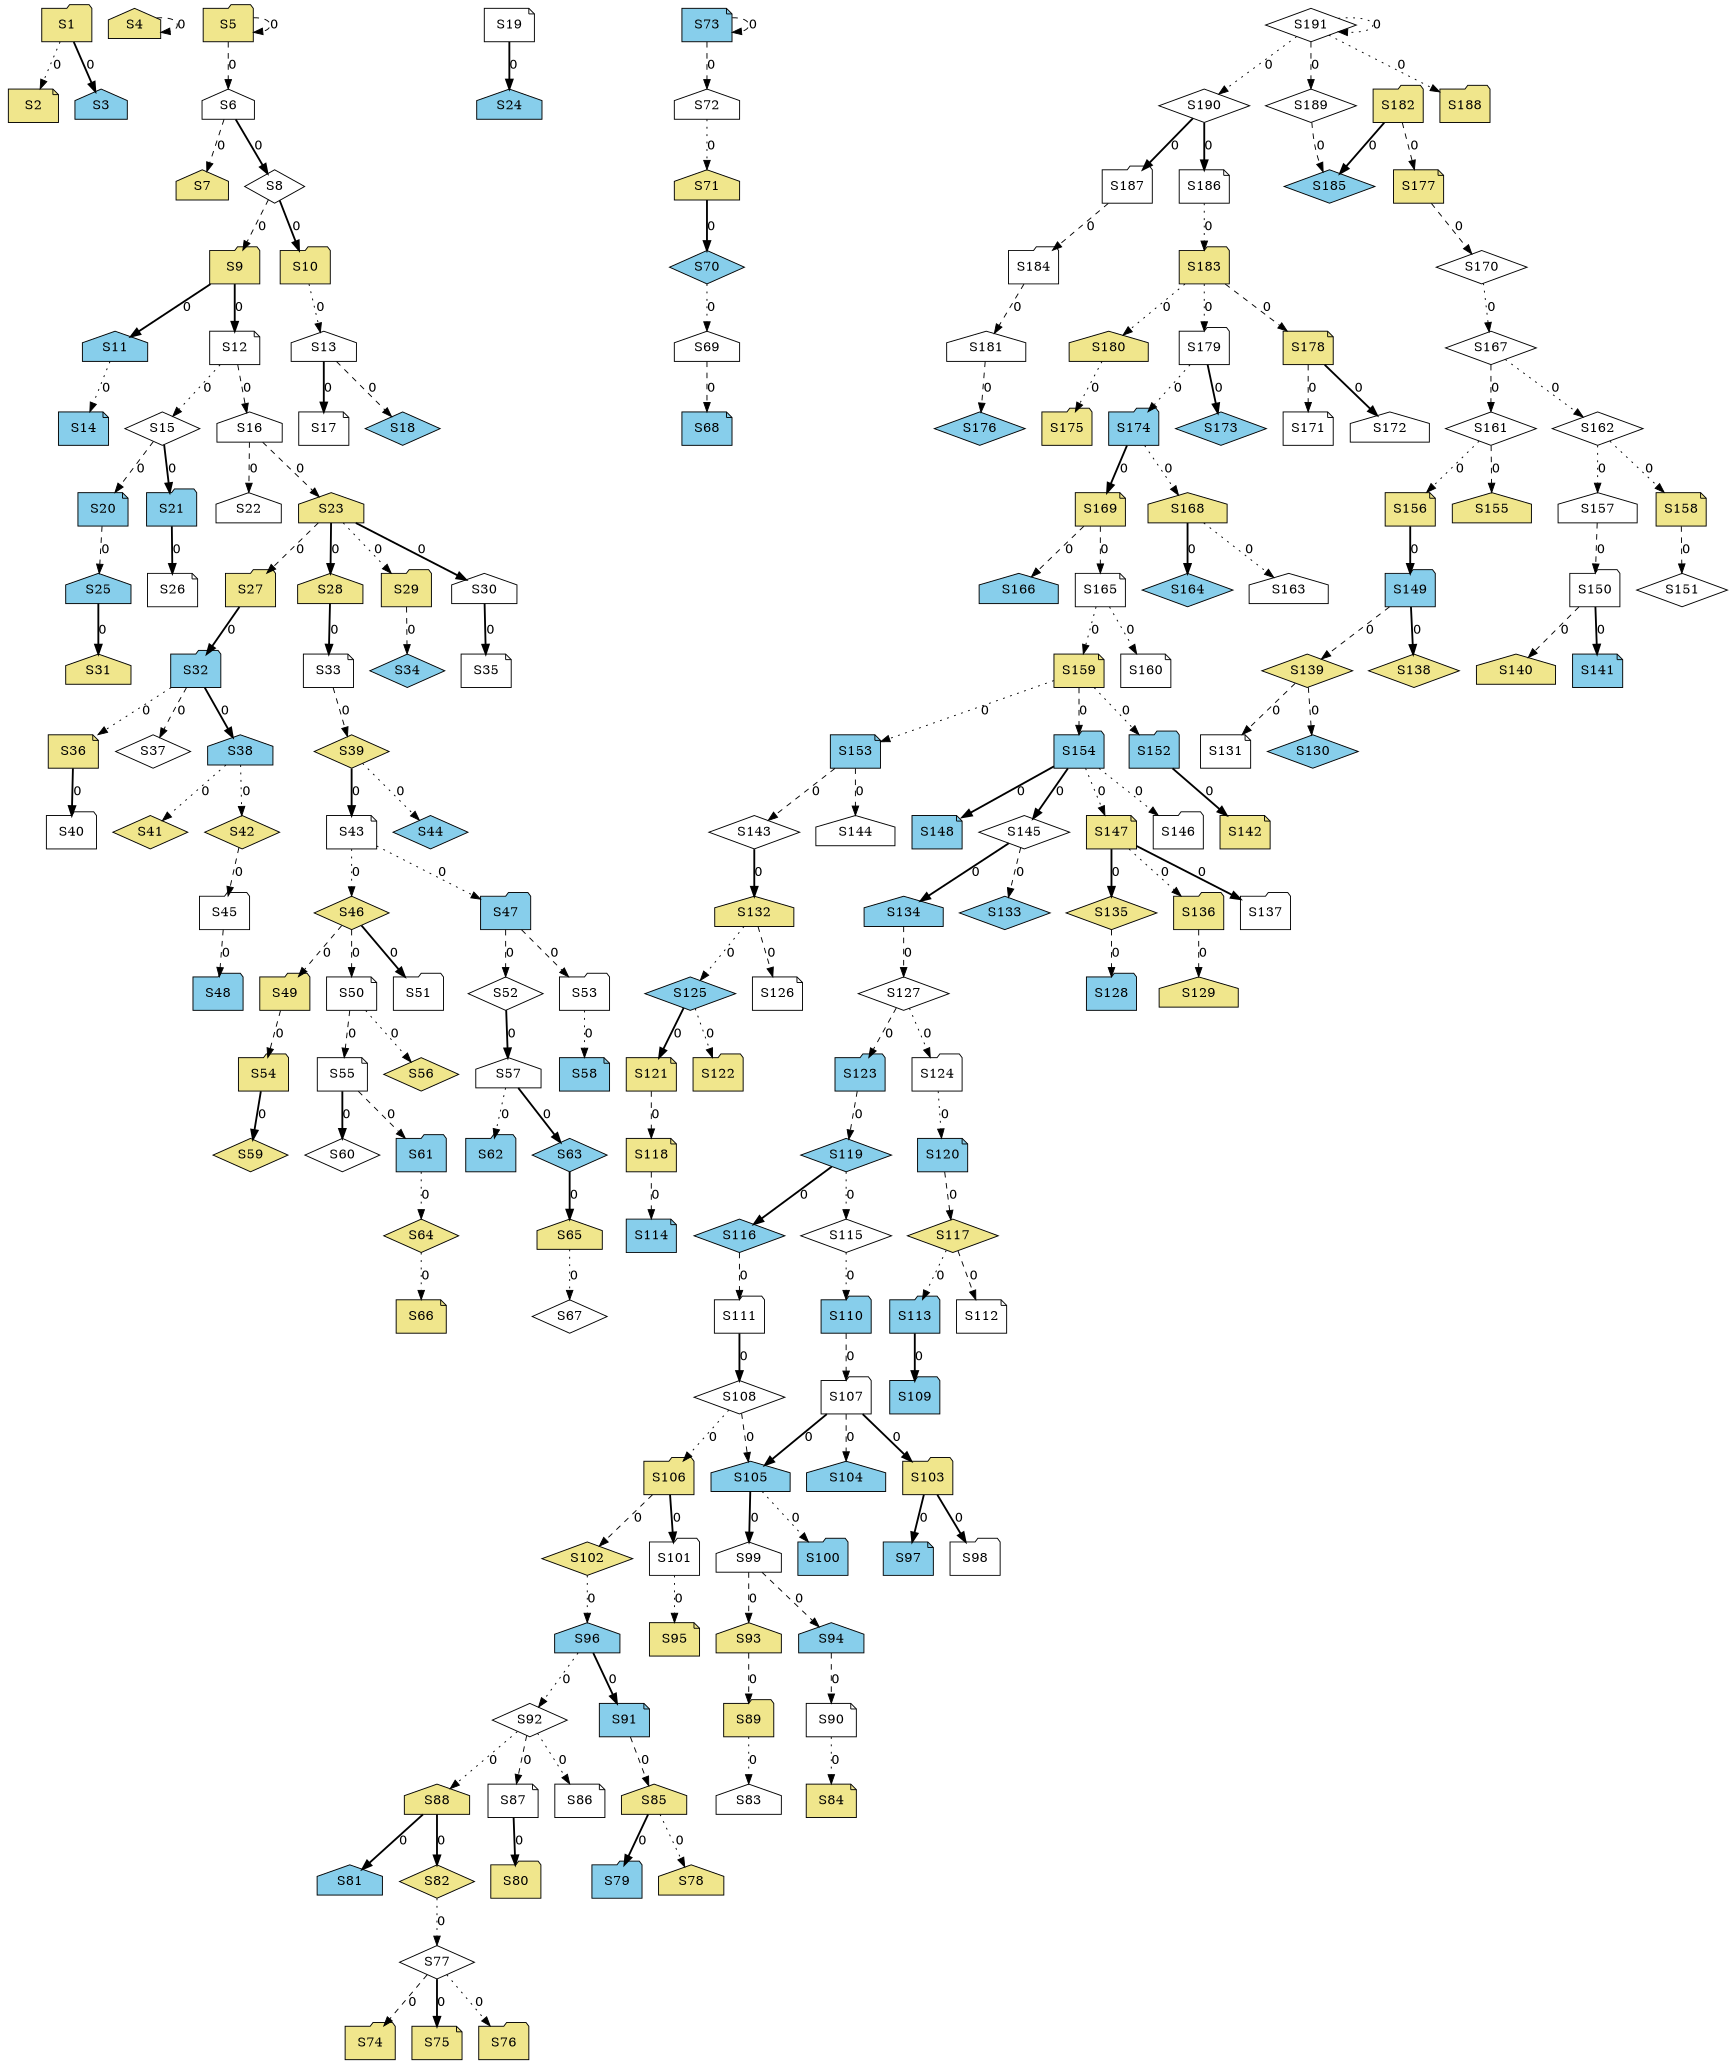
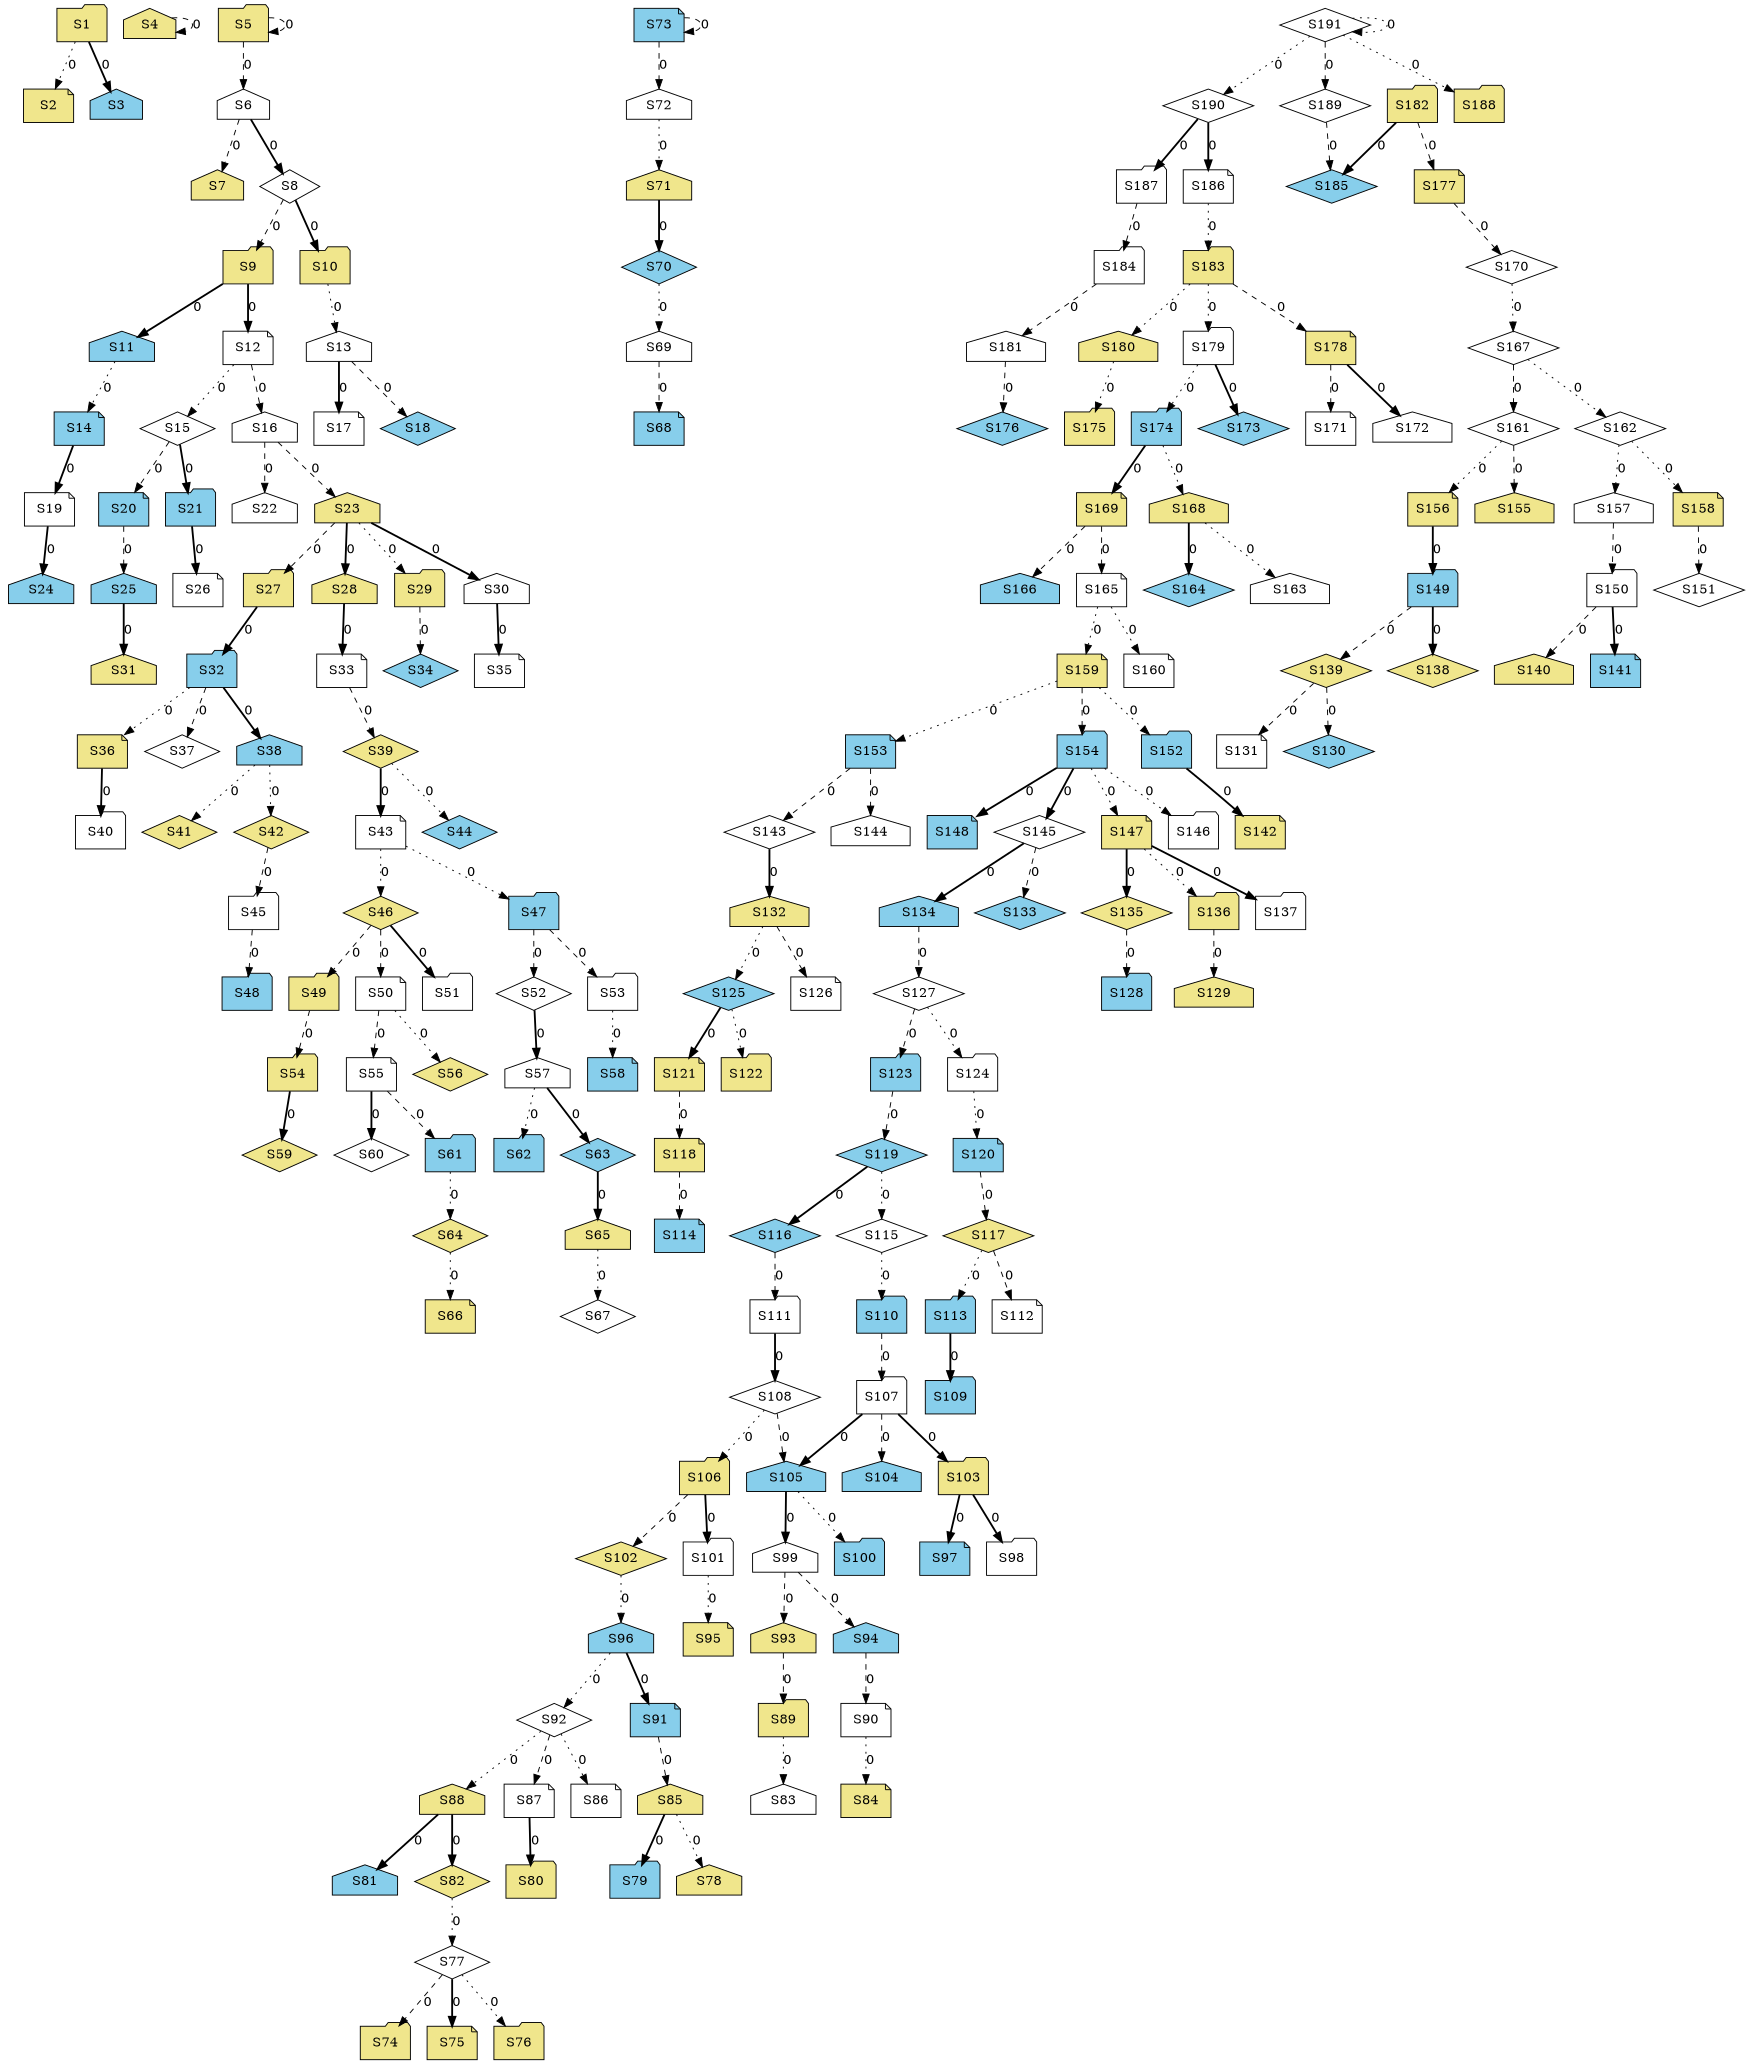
edge "S14" -> "S19": added, label "0"
